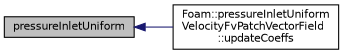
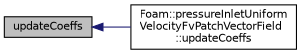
node "pressureInletUniform": label "pressureInletUniform" -> "updateCoeffs"
